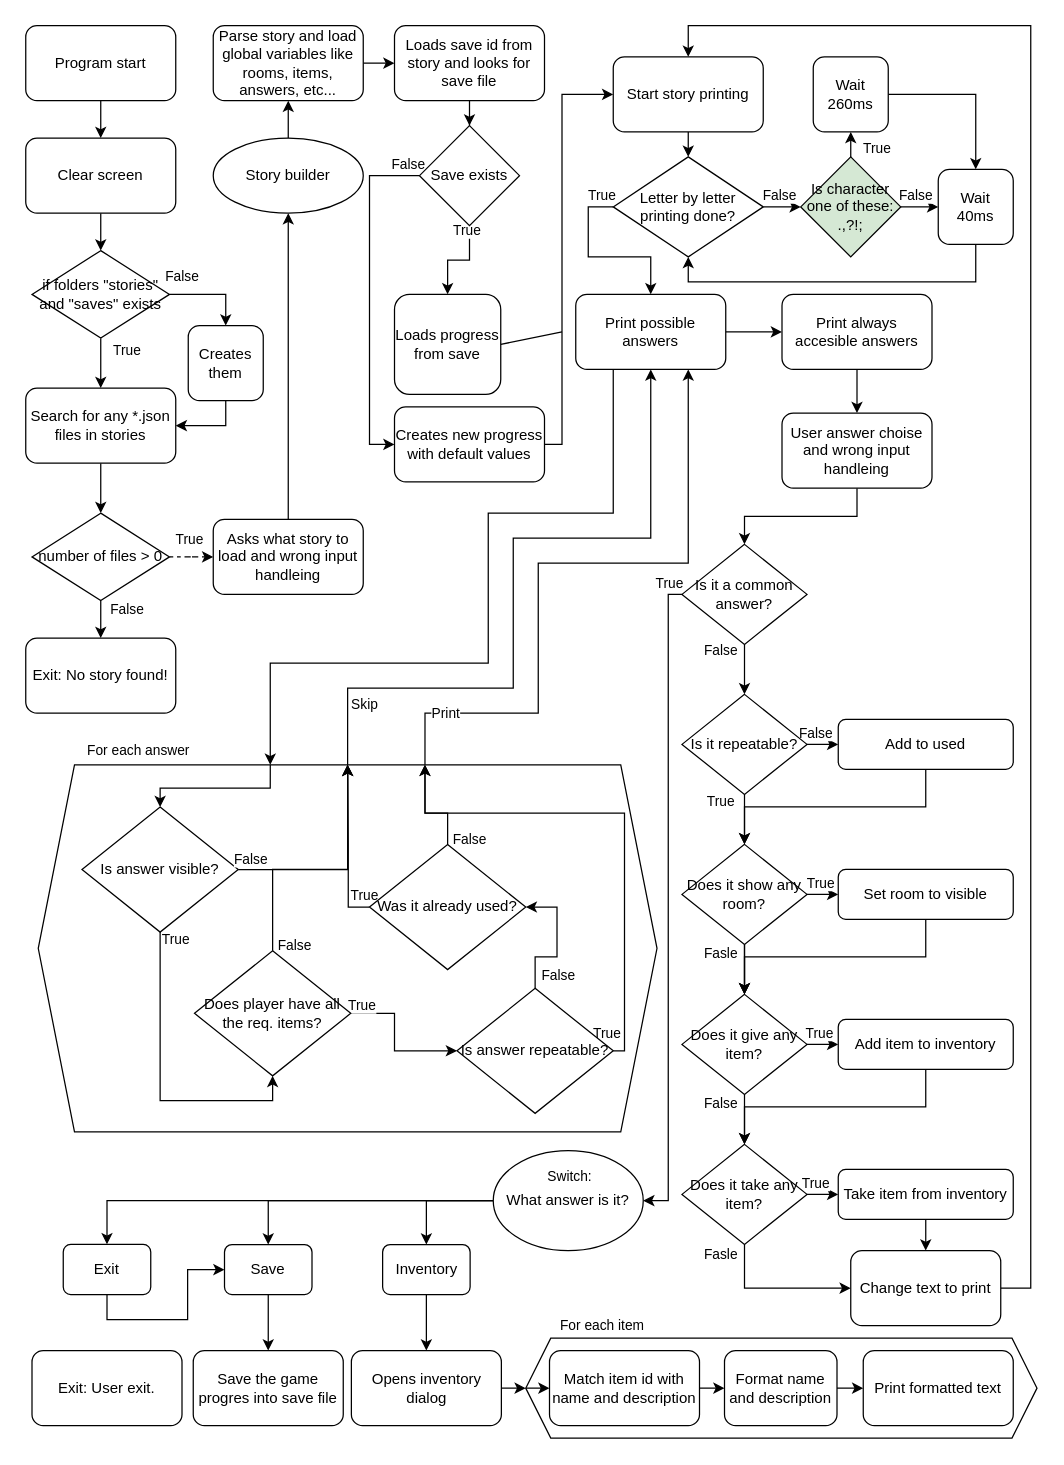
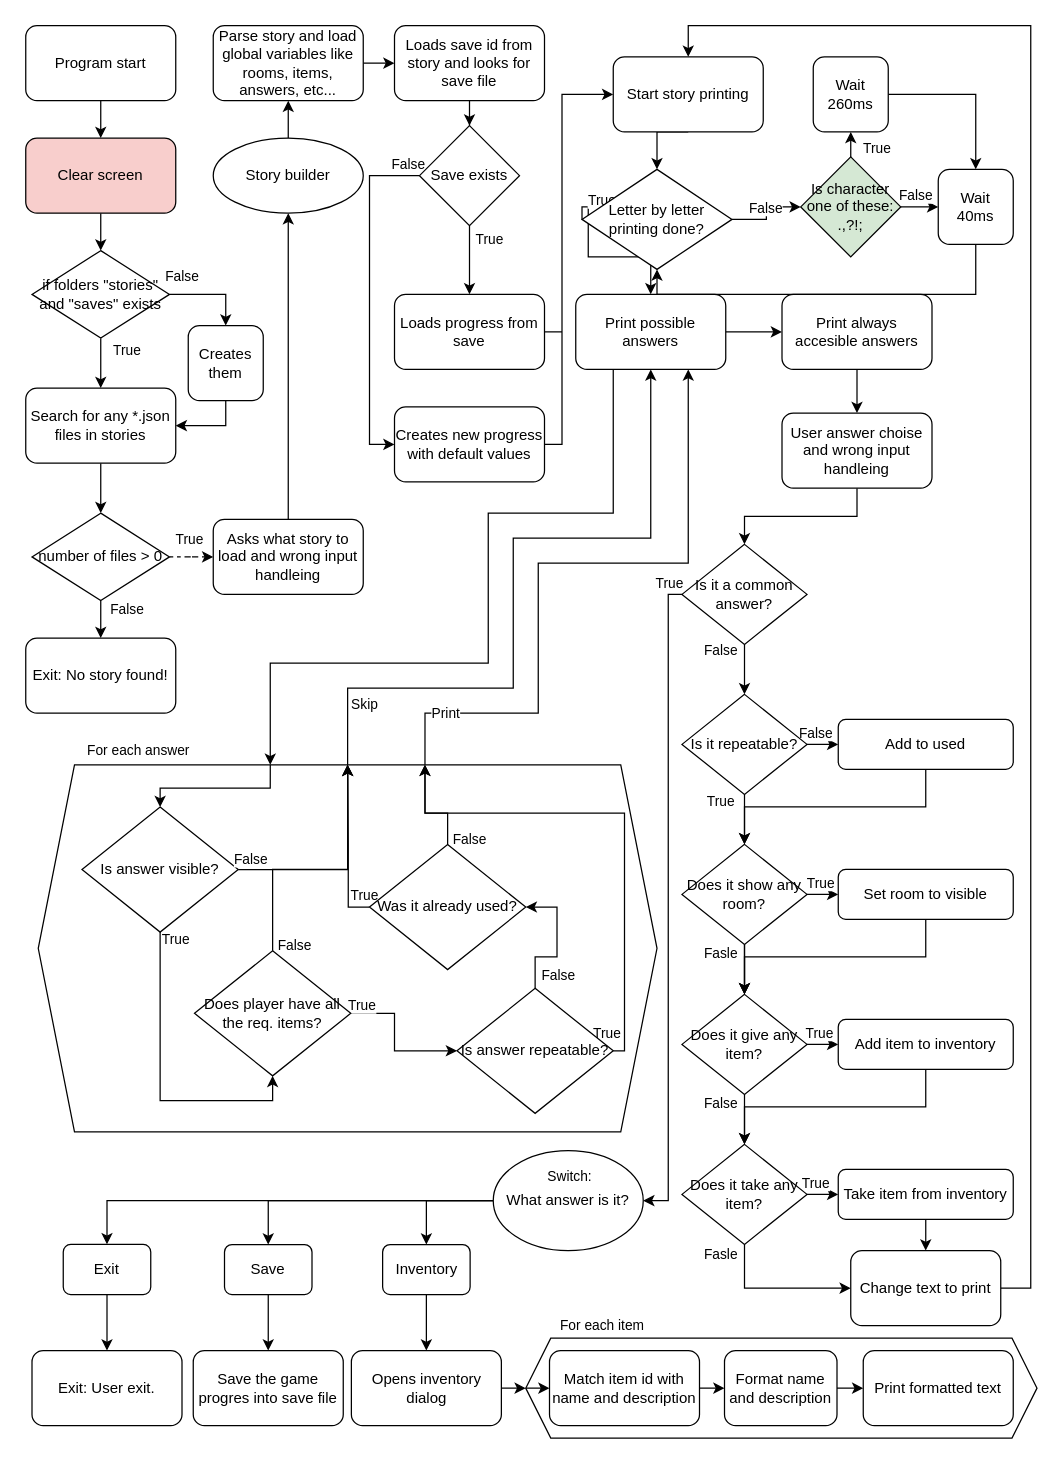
node "Clear screen": fillcolor #ffffff -> #f8cecc
node "Letter by letter printing done?": moved (688, 207) -> (657, 219)
node "Loads progress from save": size 106x100 -> 150x75
edge "Exit" -> "Save": now "Exit" -> "Exit: User exit."
